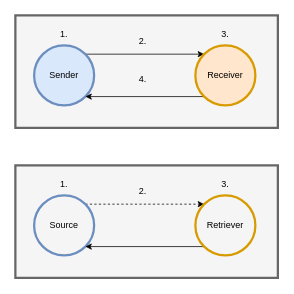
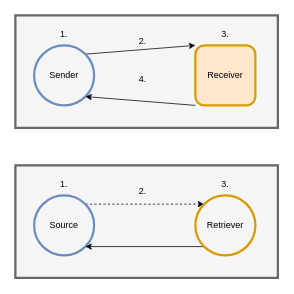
node "Sender": fillcolor #dae8fc -> #f5f5f5
node "Receiver": shape ellipse -> rounded rectangle
